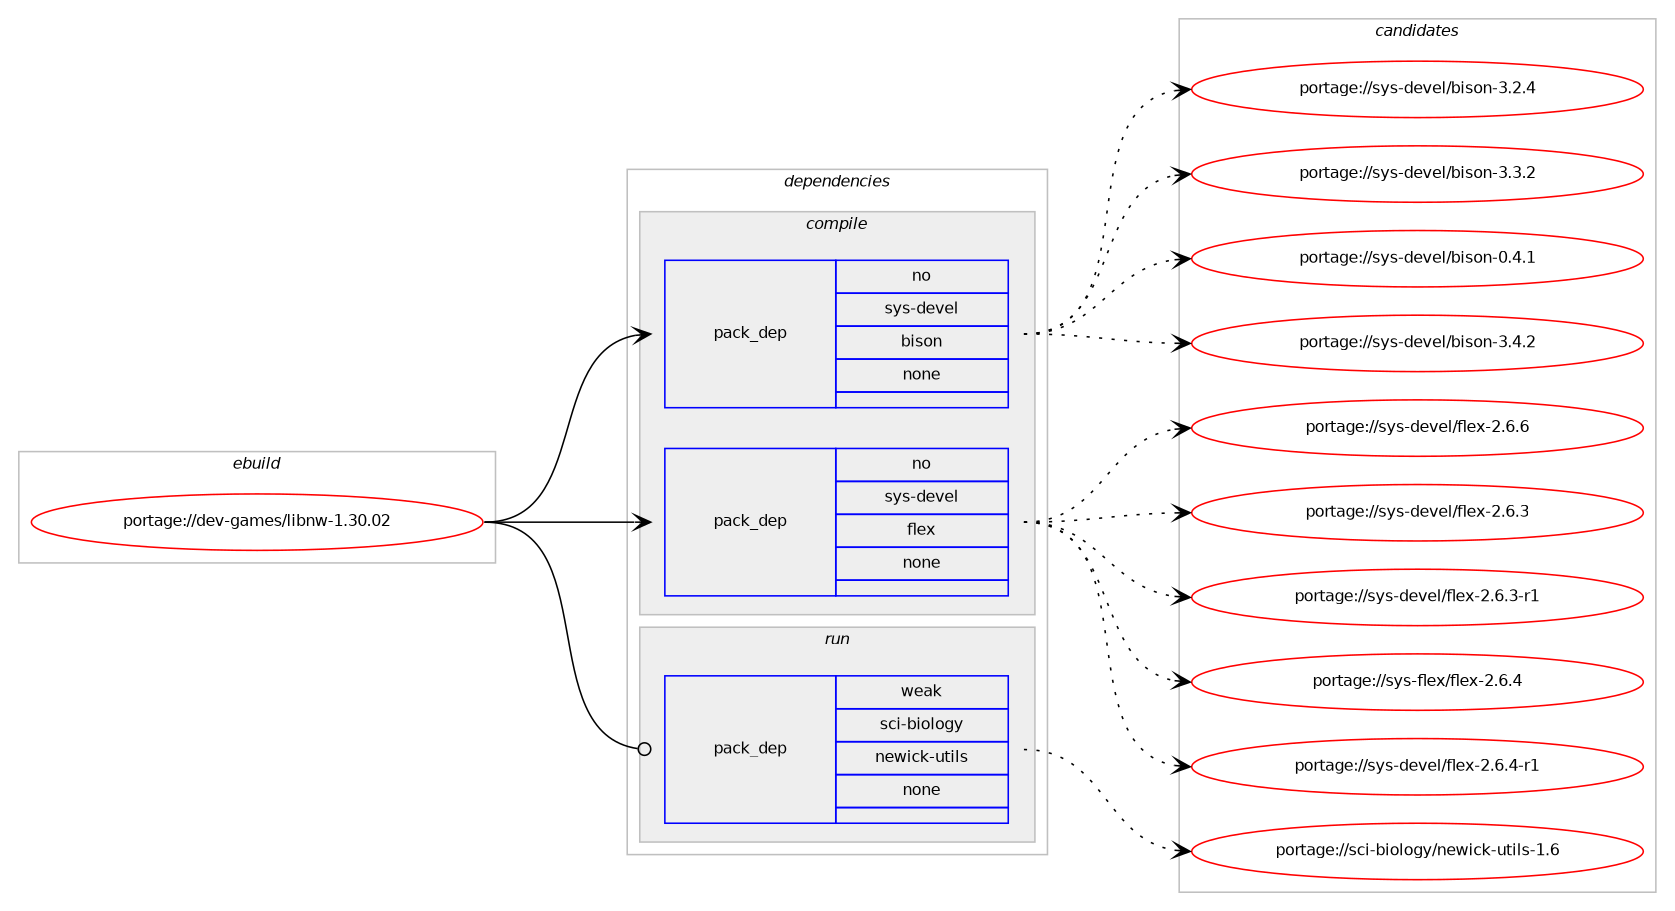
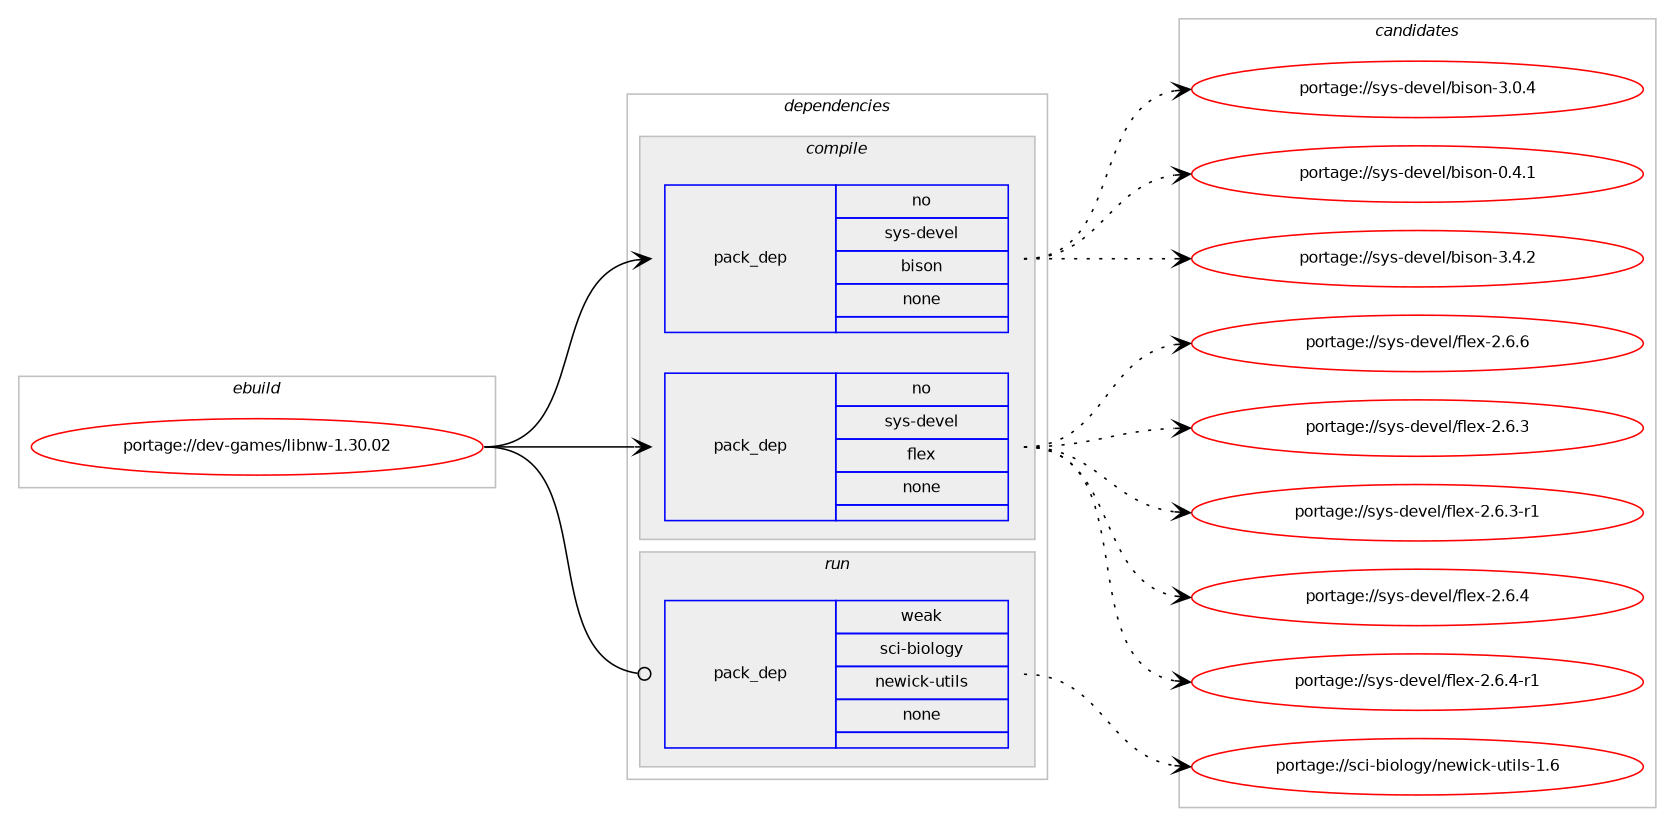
node "portage://sys-devel/bison-3.2.4": label "portage://sys-devel/bison-3.2.4" -> "portage://sys-devel/bison-3.0.4"
node "portage://sys-devel/bison-3.3.2": removed
node "portage://sys-flex/flex-2.6.4": label "portage://sys-flex/flex-2.6.4" -> "portage://sys-devel/flex-2.6.4"
